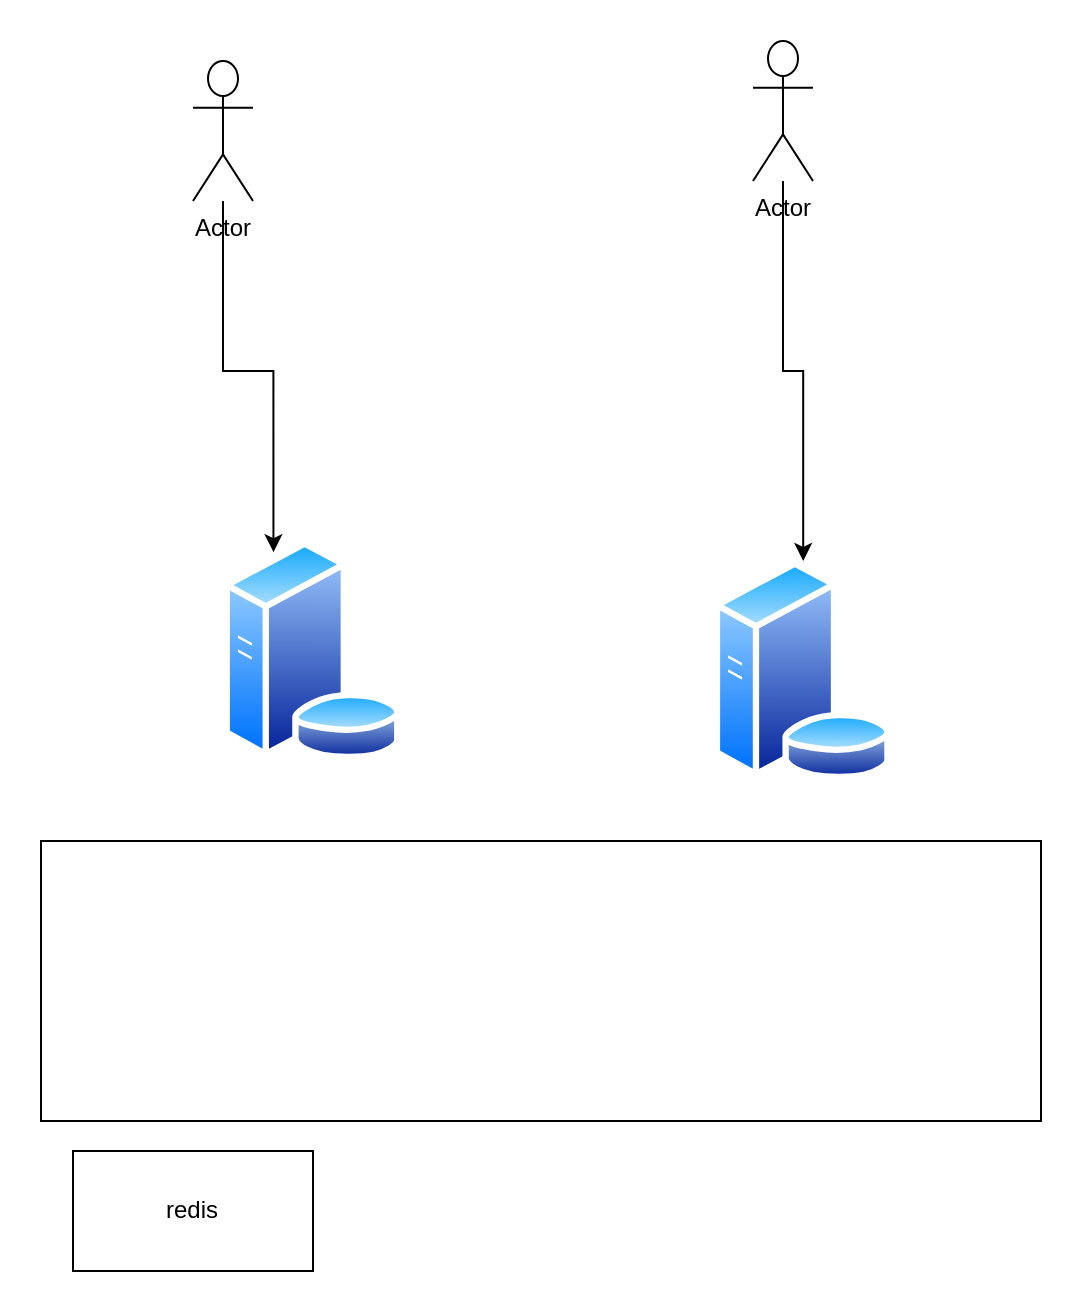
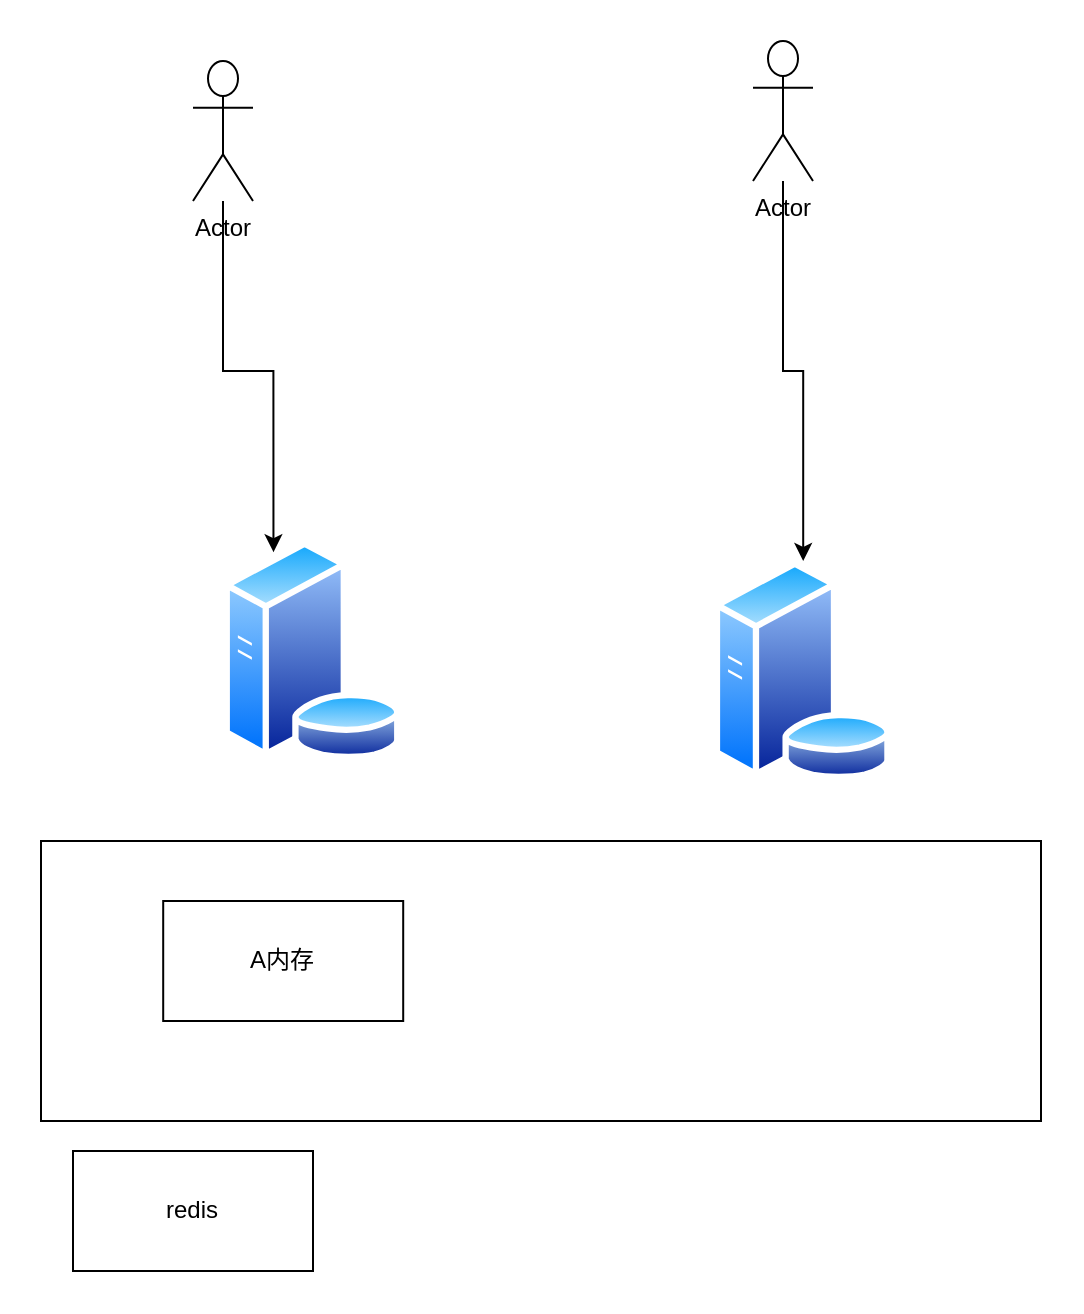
node "A内存": added
